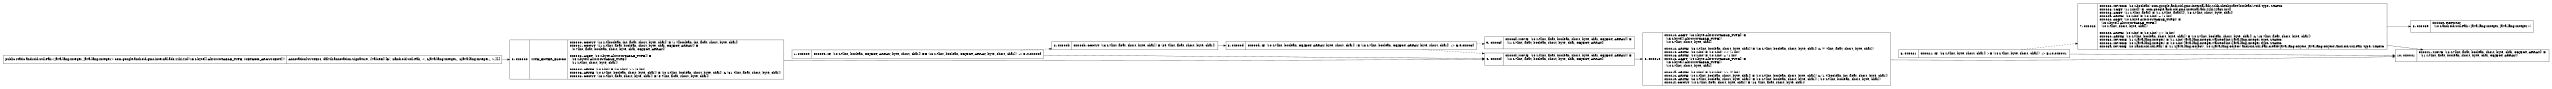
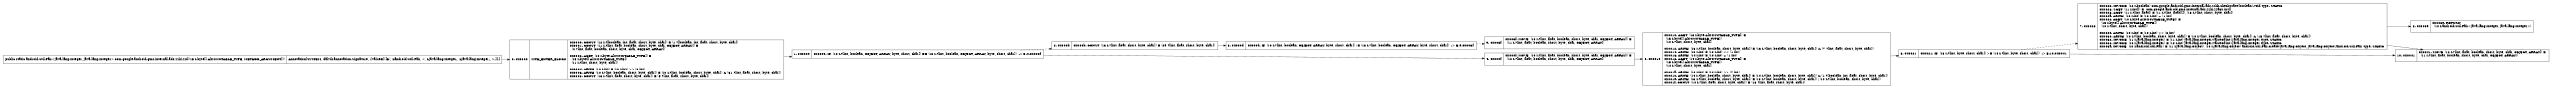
edge "3: 0x000d" -> "4: 0x000f": removed
edge "5: 0x0010" -> "10: 0x0041": now "5: 0x0010" -> "6: 0x0021"
edge "0: 0x0000" -> "4: 0x000f": now "0: 0x0000" -> "1: 0x0009"
